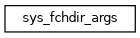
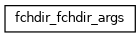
node "sys_fchdir_args": label "sys_fchdir_args" -> "fchdir_fchdir_args"
